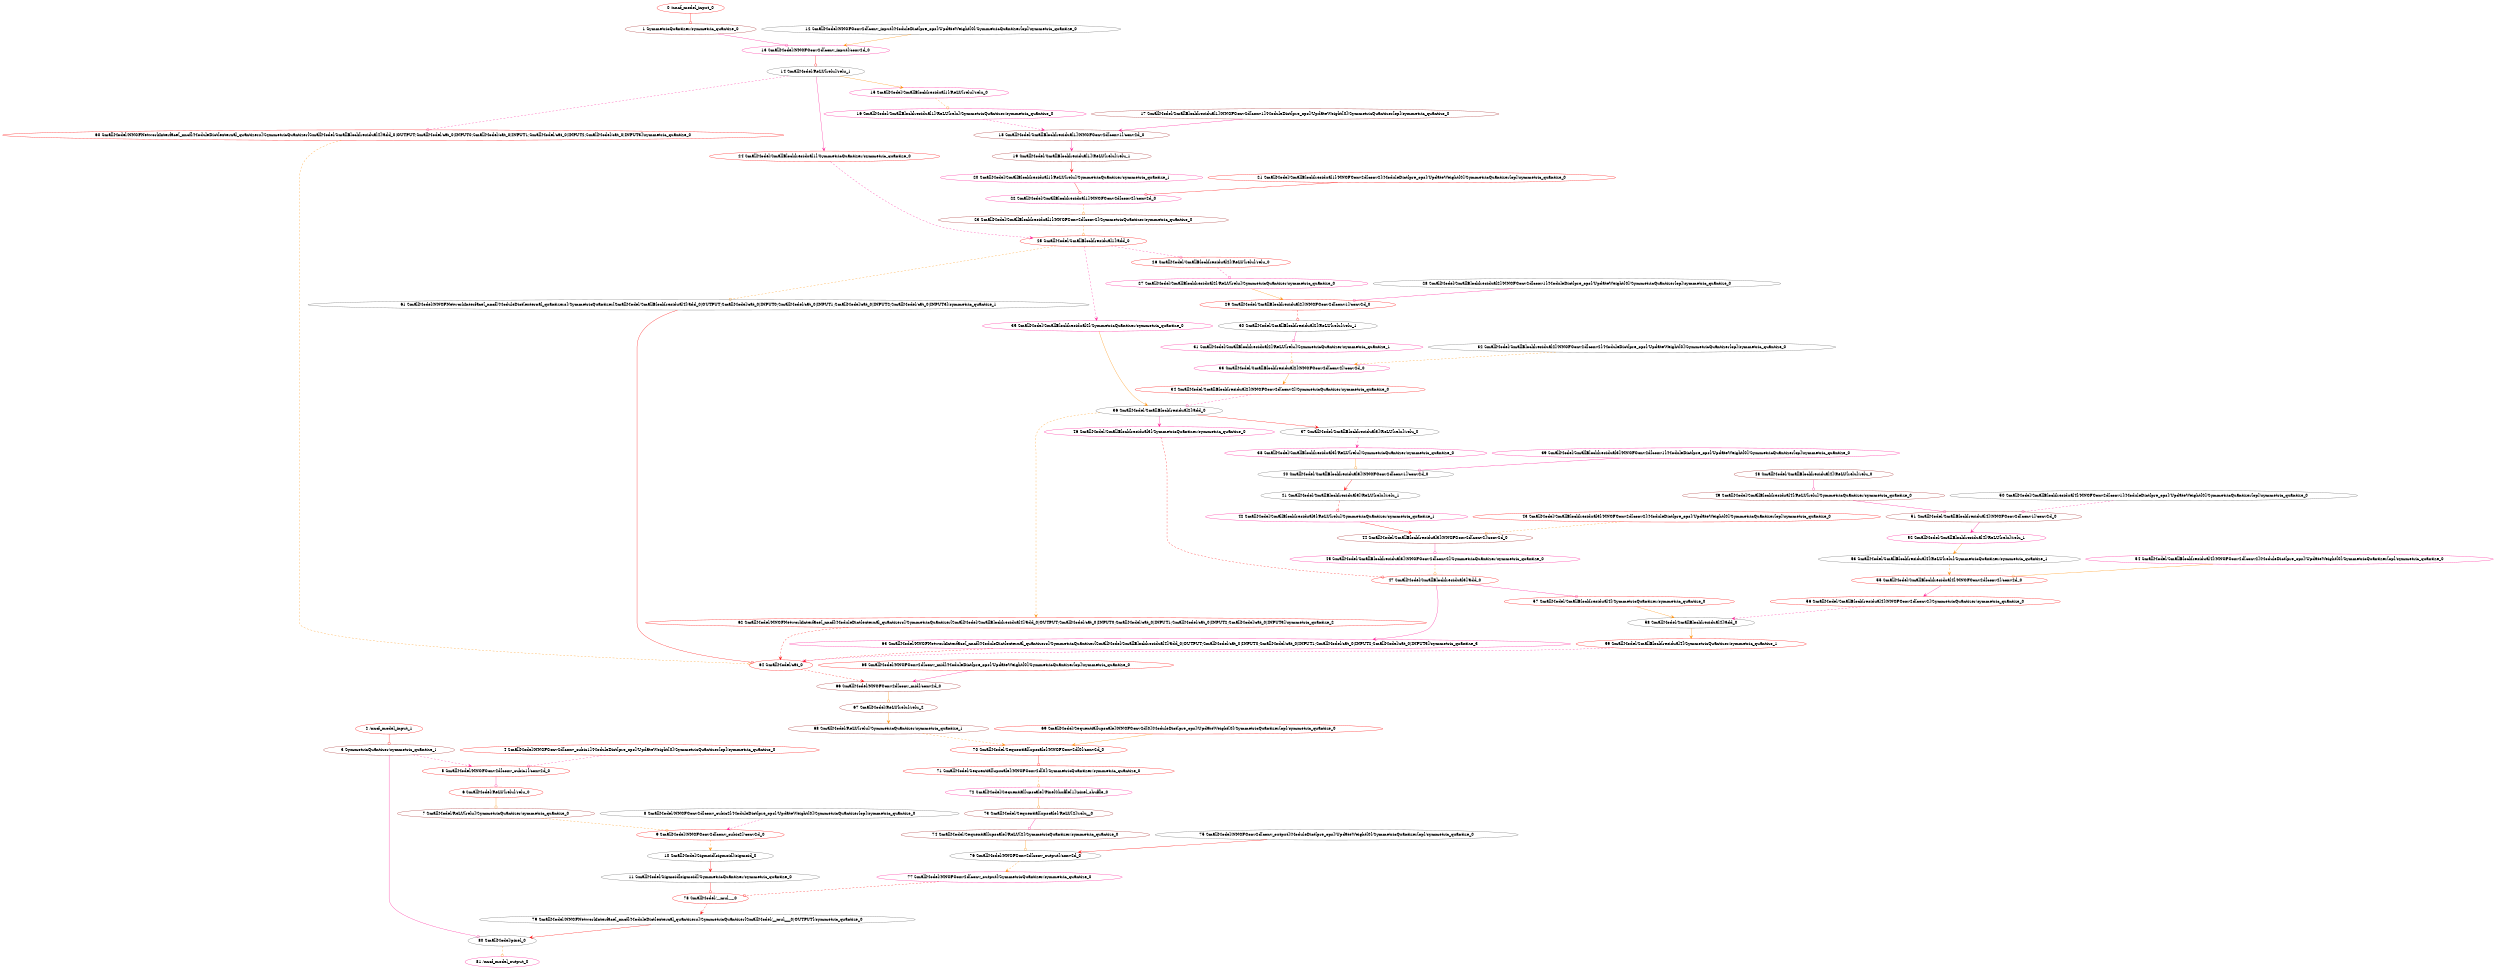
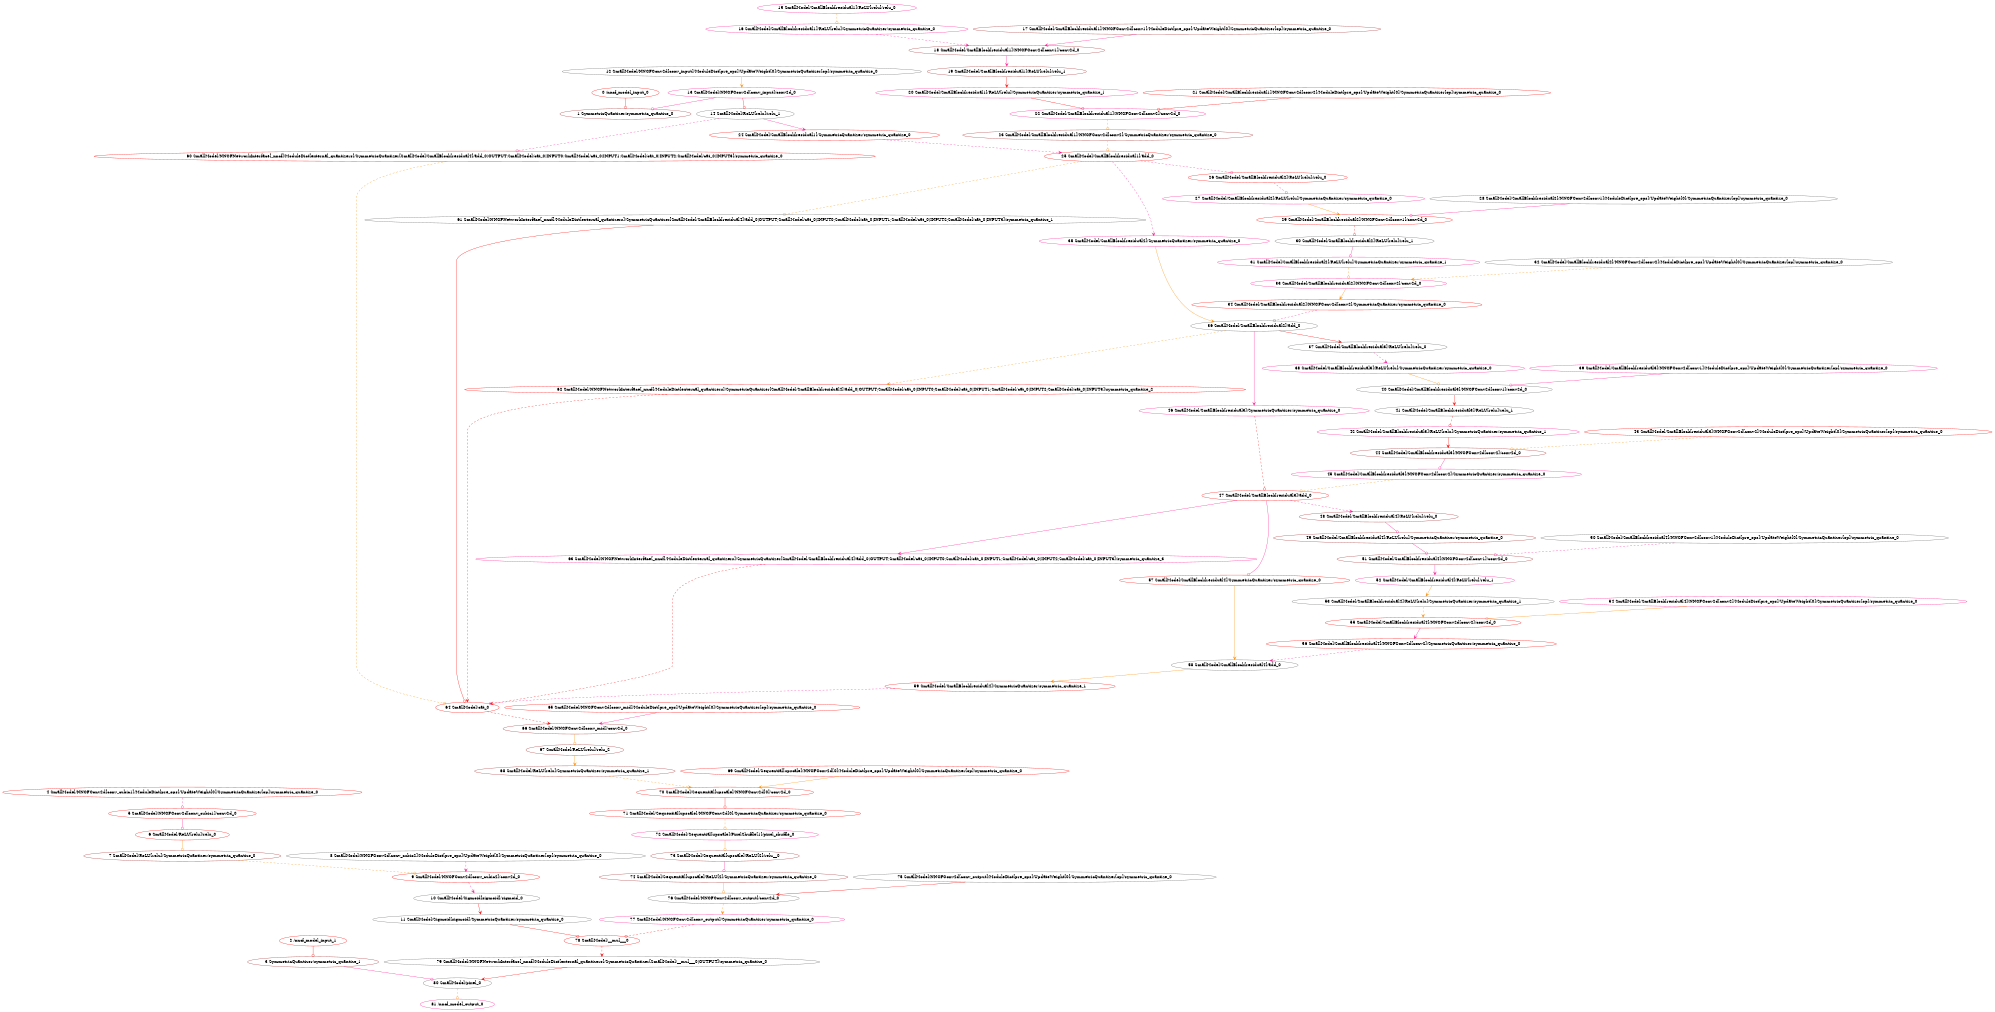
edge "1 SymmetricQuantizer/symmetric_quantize_0" -> "13 SmallModel/NNCFConv2d[conv_input]/conv2d_0": reversed
edge "14 SmallModel/ReLU[relu]/relu_1" -> "15 SmallModel/SmallBlock[residual1]/ReLU[relu]/relu_0": removed
edge "47 SmallModel/SmallBlock[residual3]/add_0" -> "48 SmallModel/SmallBlock[residual4]/ReLU[relu]/relu_0": added
edge "3 SymmetricQuantizer/symmetric_quantize_1" -> "5 SmallModel/NNCFConv2d[conv_cubic1]/conv2d_0": removed
edge "9 SmallModel/NNCFConv2d[conv_cubic2]/conv2d_0" -> "10 SmallModel/Sigmoid[sigmoid]/sigmoid_0": color darkorange -> deeppink
